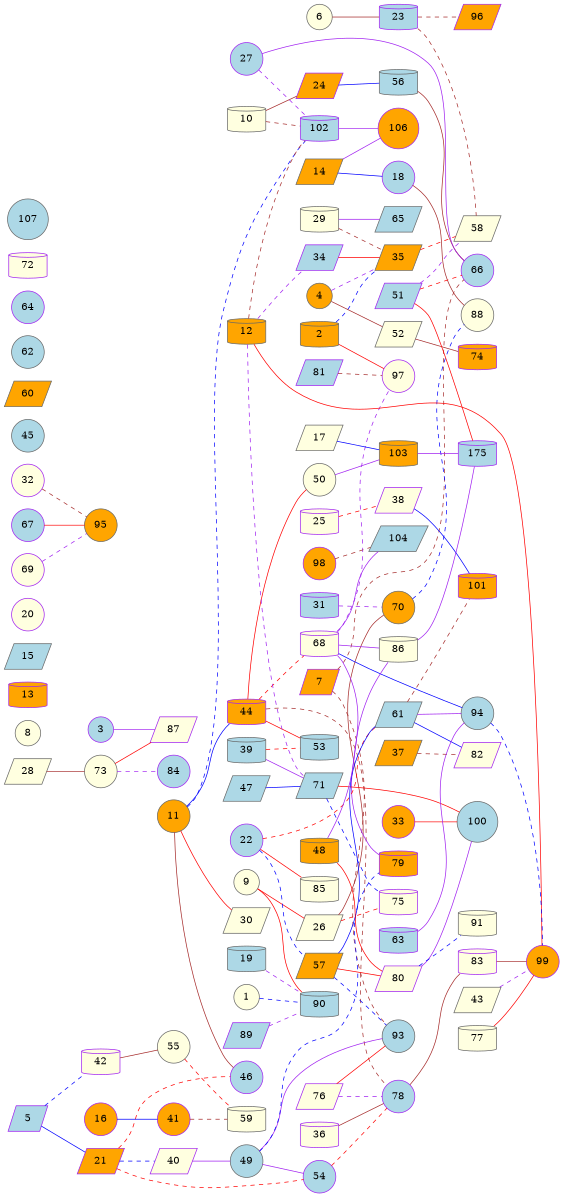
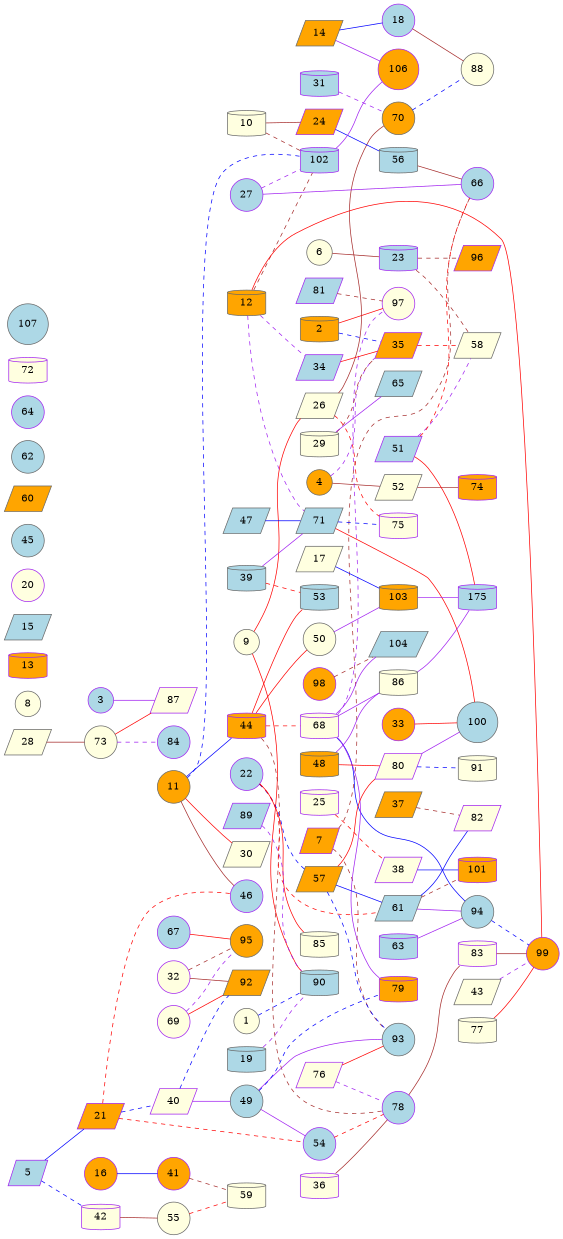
node "35": color gray40 -> purple
node "92": added
